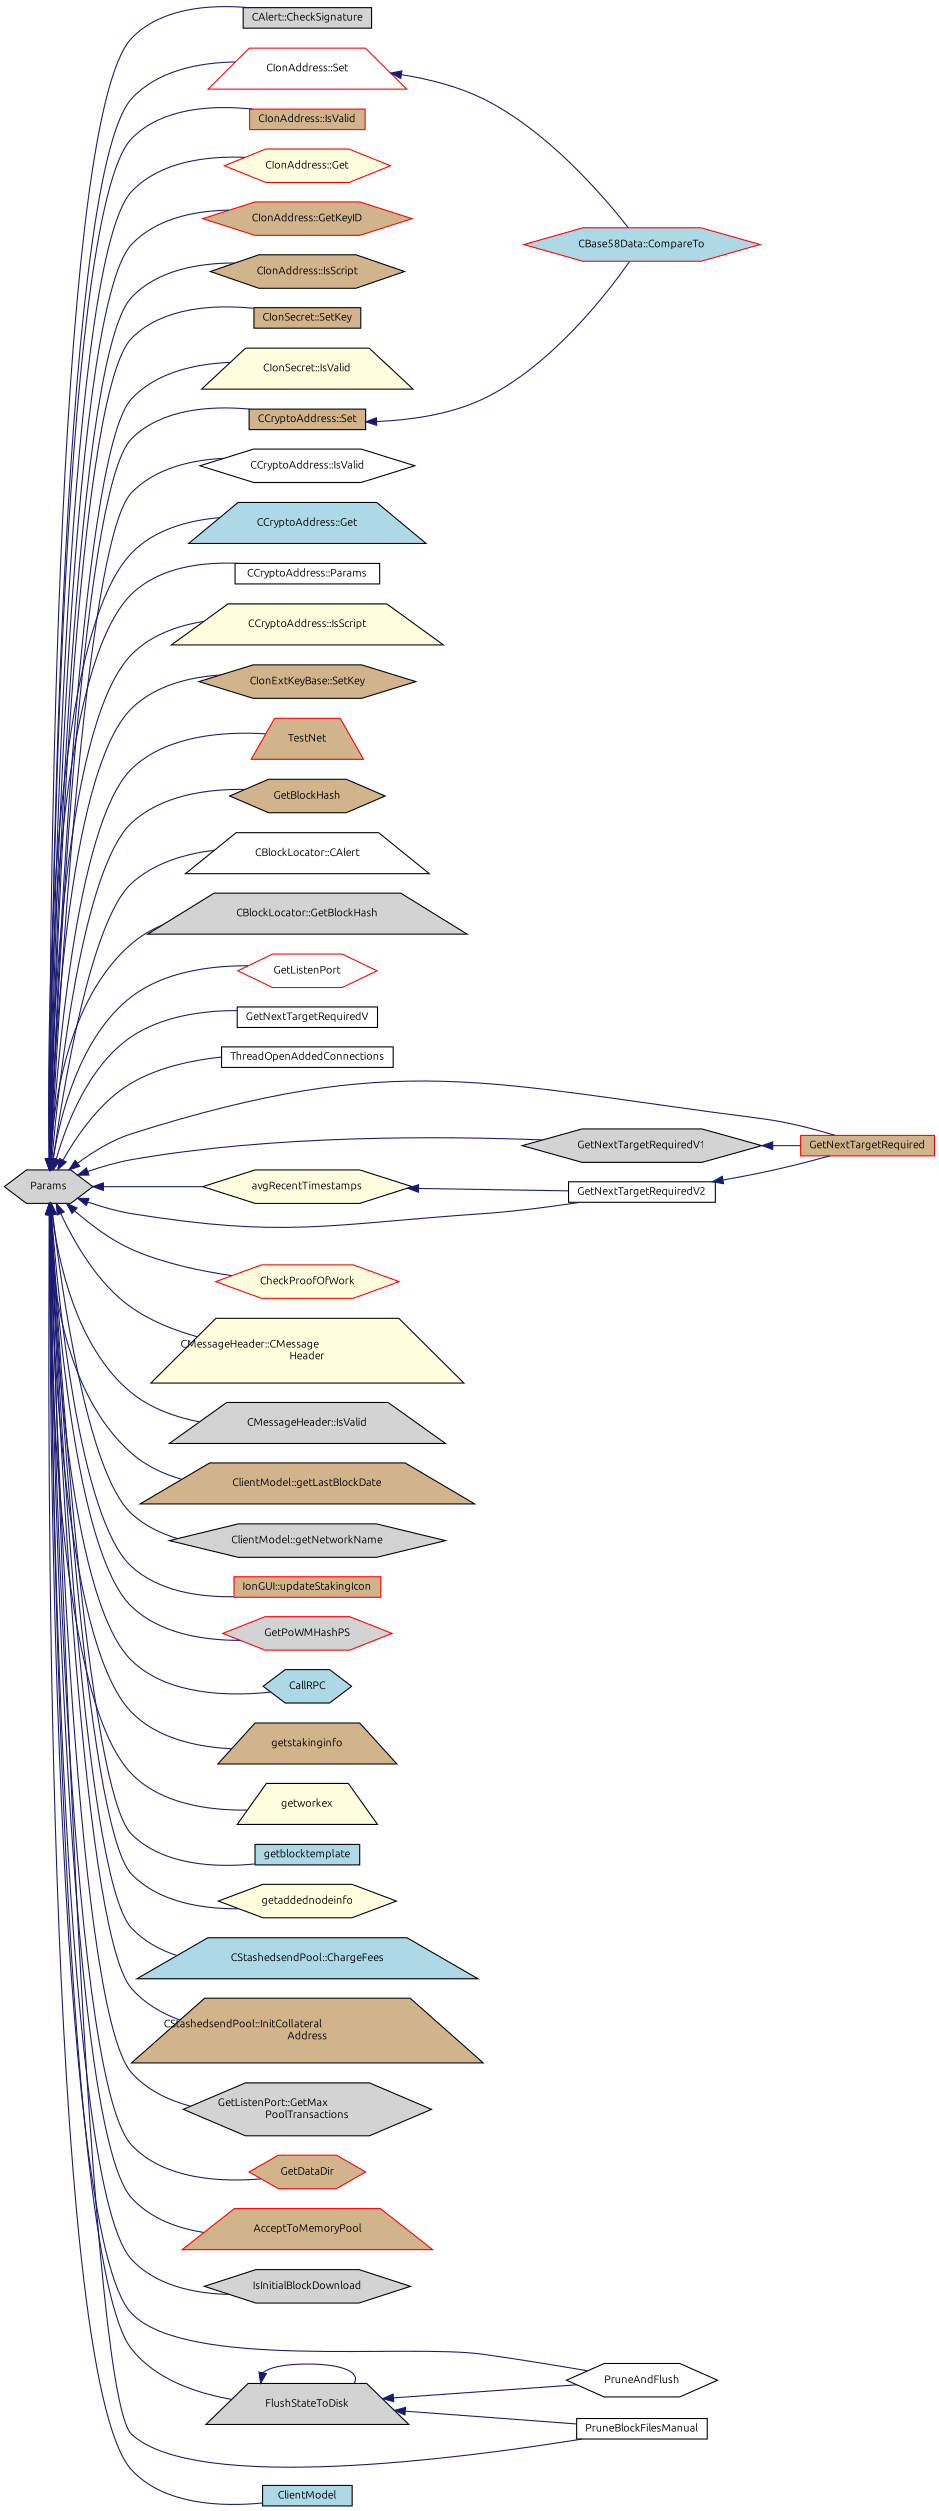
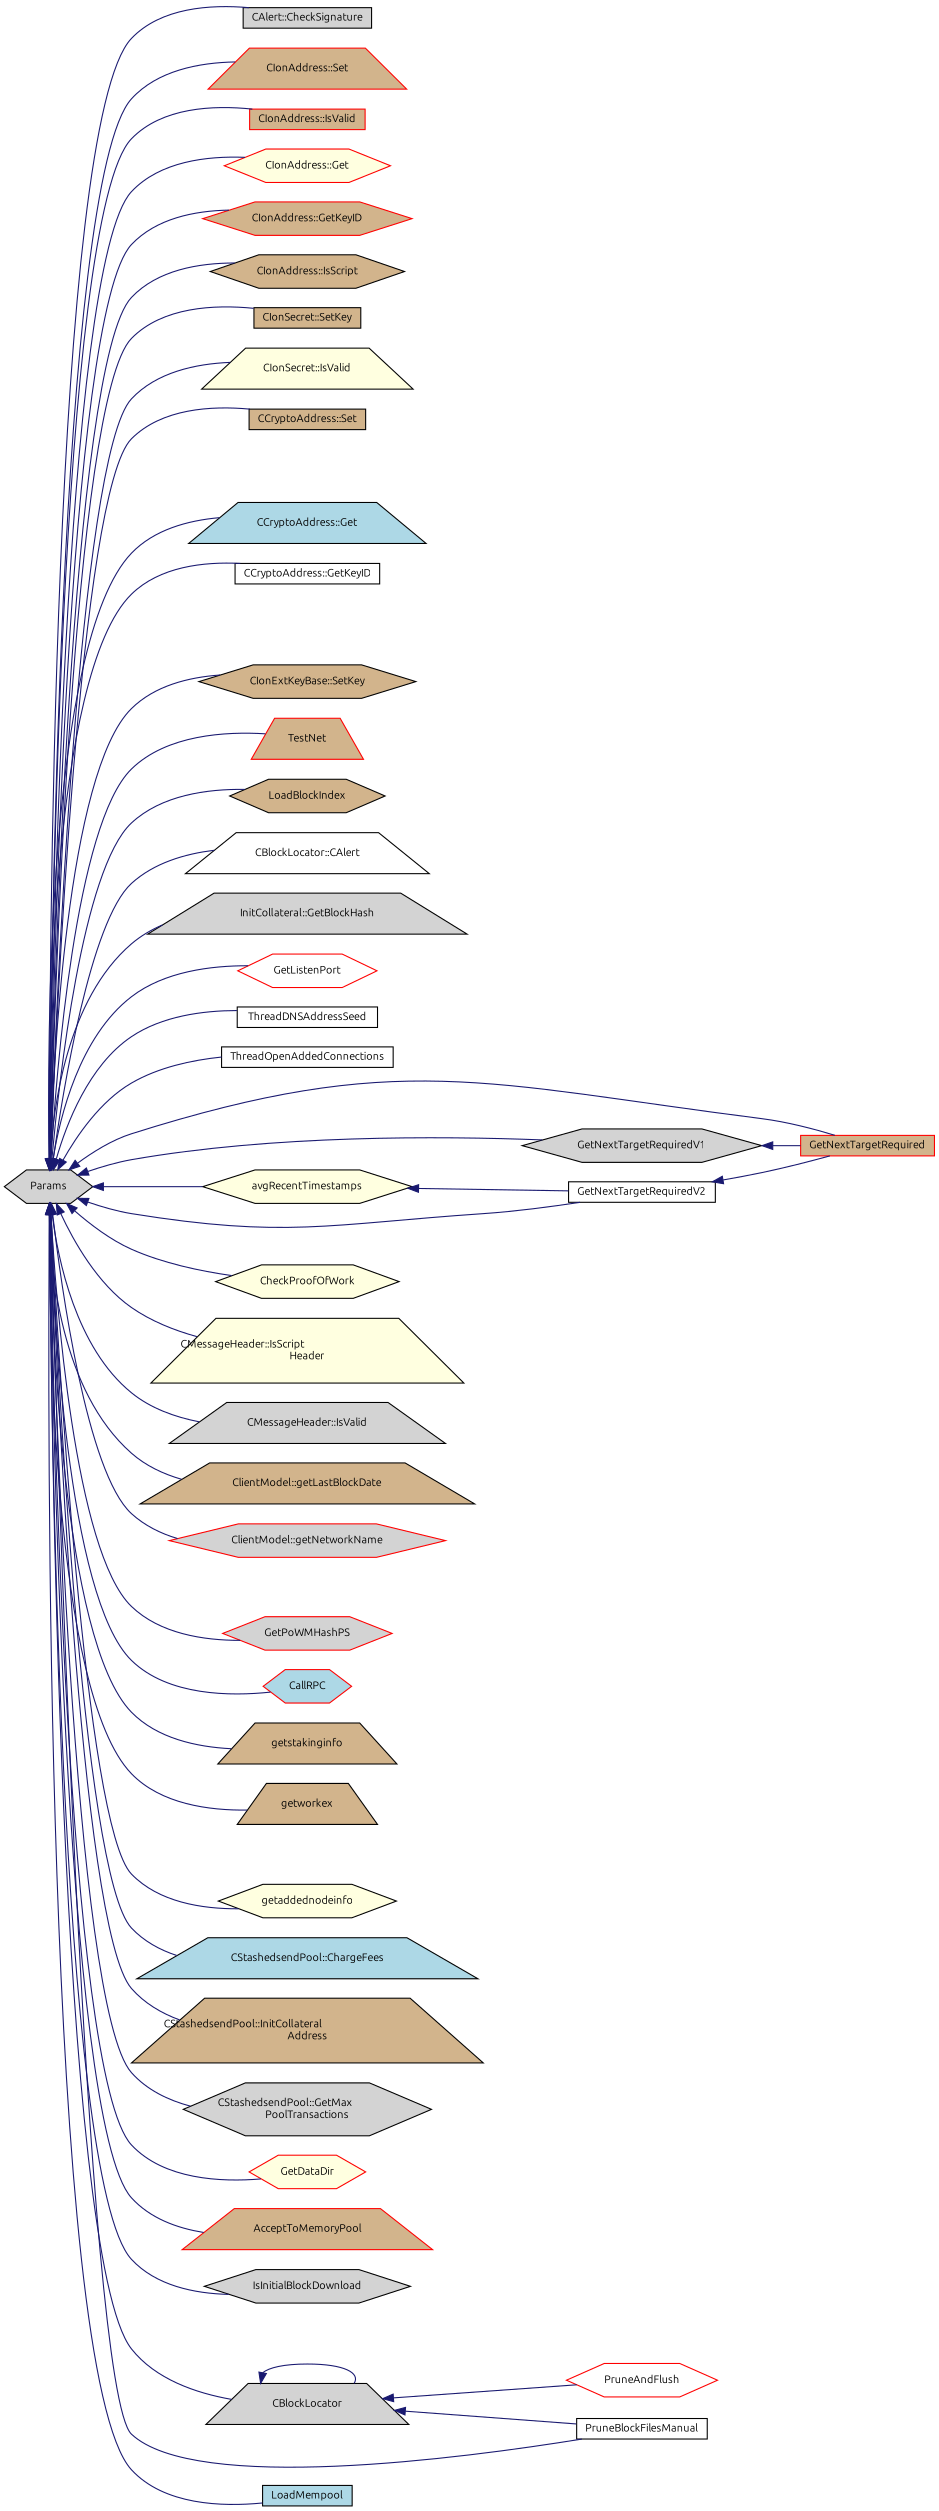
node "CIonAddress::Set": fillcolor white -> tan
node "CBase58Data::CompareTo": removed
node "CCryptoAddress::IsValid": removed
node "CCryptoAddress::Params": label "CCryptoAddress::Params" -> "CCryptoAddress::GetKeyID"
node "CCryptoAddress::IsScript": removed
node "GetBlockHash": label "GetBlockHash" -> "LoadBlockIndex"
node "CBlockLocator::GetBlockHash": label "CBlockLocator::GetBlockHash" -> "InitCollateral::GetBlockHash"
node "GetNextTargetRequiredV": label "GetNextTargetRequiredV" -> "ThreadDNSAddressSeed"
node "CheckProofOfWork": color red -> black
node "CMessageHeader::CMessage Header": label "CMessageHeader::CMessage Header" -> "CMessageHeader::IsScript Header"
node "ClientModel::getNetworkName": color black -> red
node "IonGUI::updateStakingIcon": removed
node "CallRPC": color black -> red
node "getworkex": fillcolor lightyellow -> tan
node "getblocktemplate": removed
node "GetListenPort::GetMax PoolTransactions": label "GetListenPort::GetMax PoolTransactions" -> "CStashedsendPool::GetMax PoolTransactions"
node "GetDataDir": fillcolor tan -> lightyellow
edge "PruneAndFlush" -> "Params": removed
node "PruneAndFlush": color black -> red
node "FlushStateToDisk": label "FlushStateToDisk" -> "CBlockLocator"
node "ClientModel": label "ClientModel" -> "LoadMempool"
